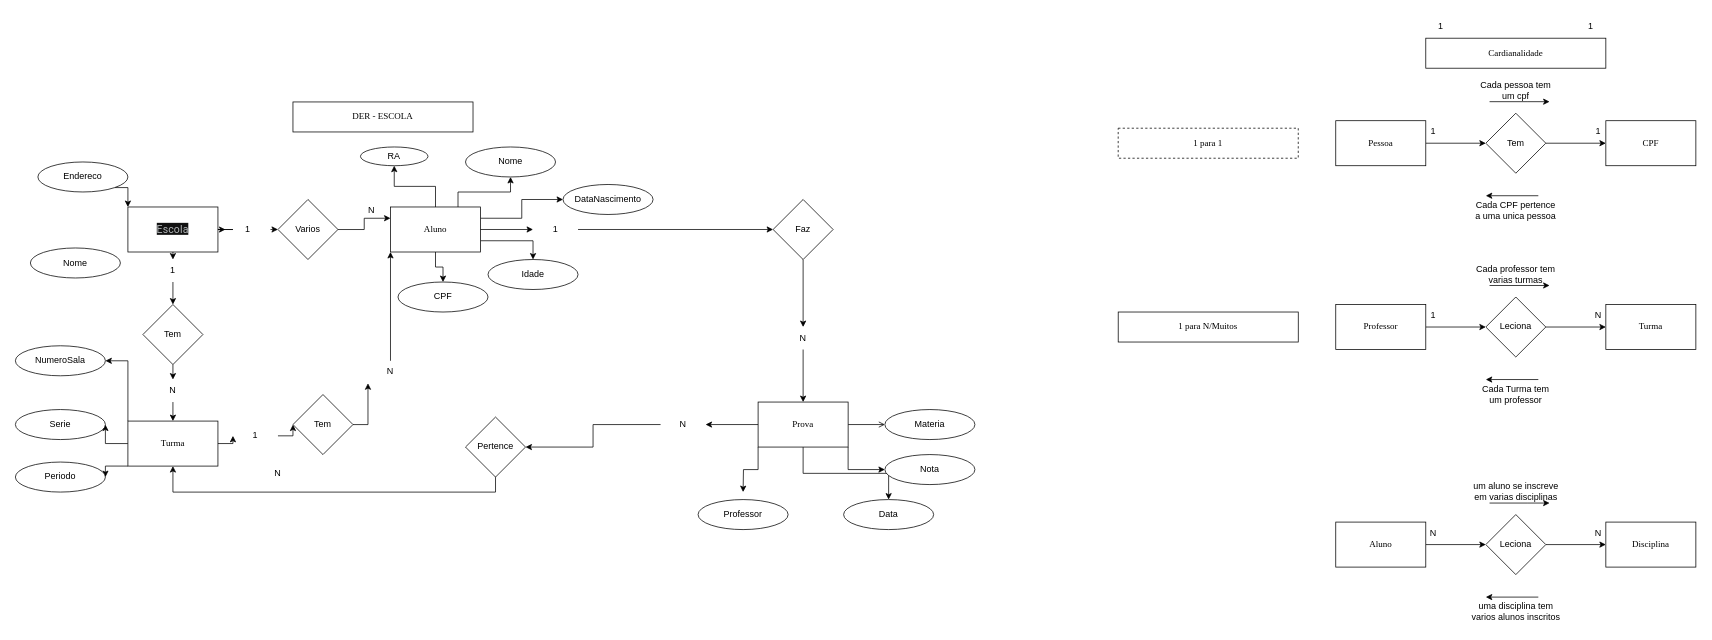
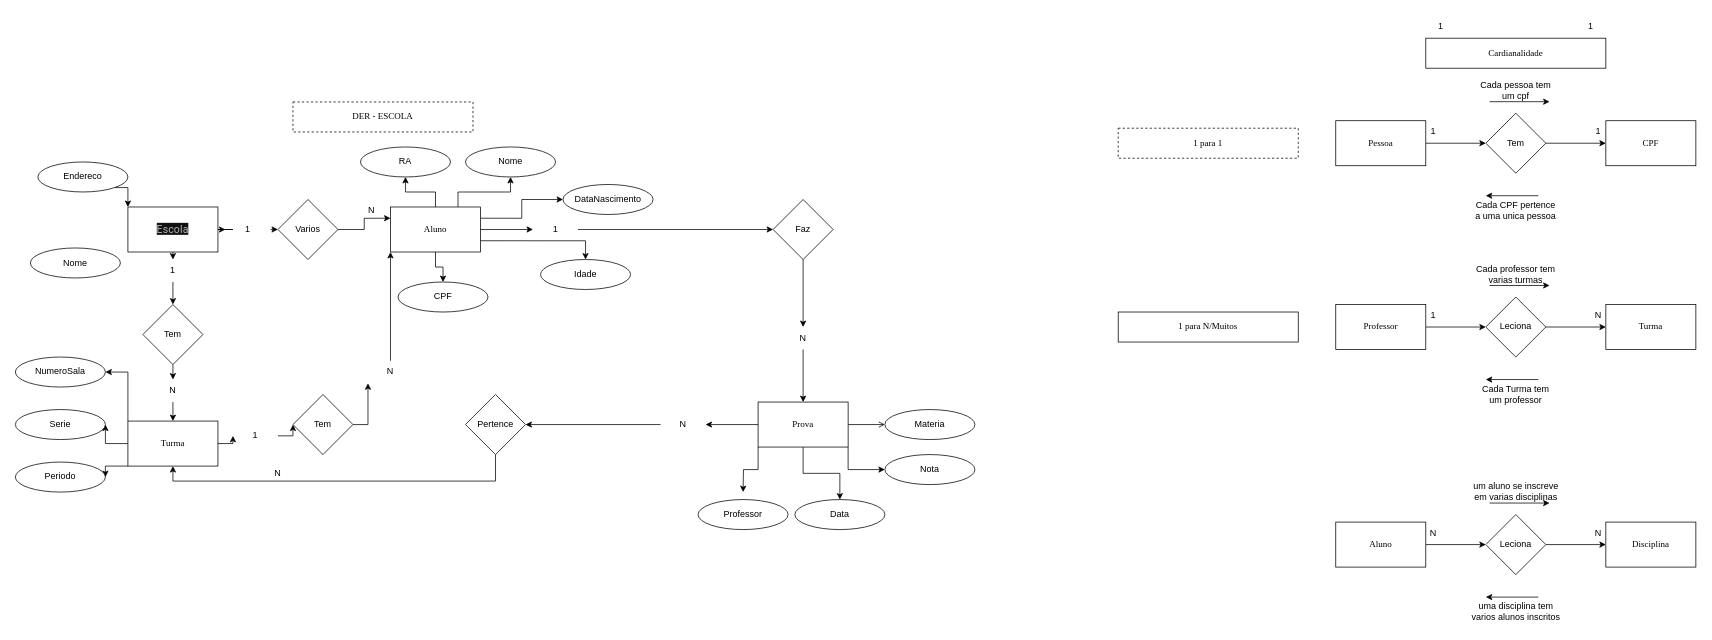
node "DER - ESCOLA": style solid -> dashed
node "RA": size 68x19 -> 90x30
node "Idade": moved (533, 274) -> (585, 274)
node "NumeroSala": moved (60, 361) -> (60, 372)
node "Pertence": moved (495, 447) -> (495, 424)
node "Data": moved (888, 514) -> (840, 514)
